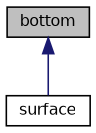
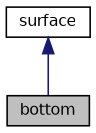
edge "surface" -> "bottom": reversed
